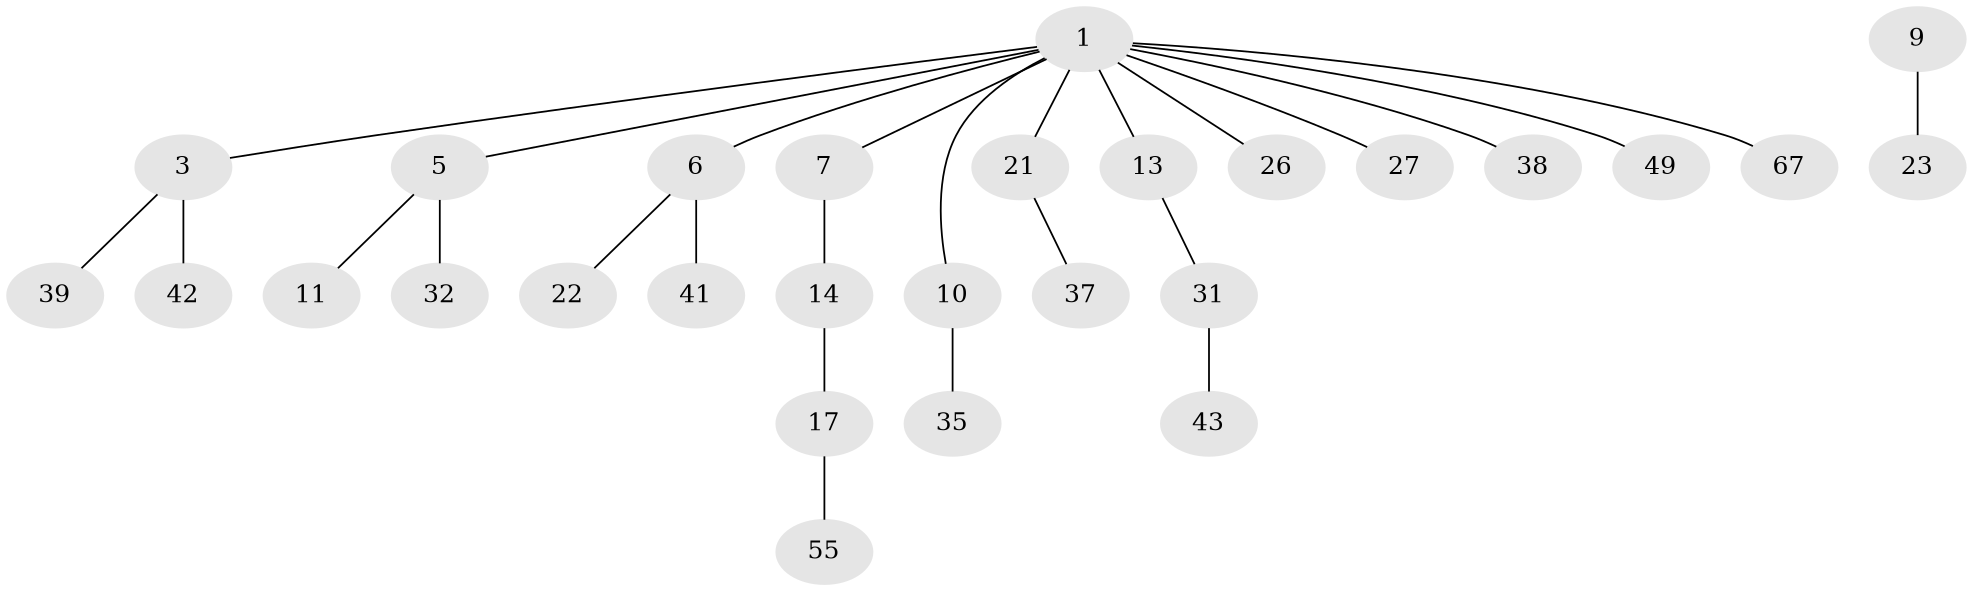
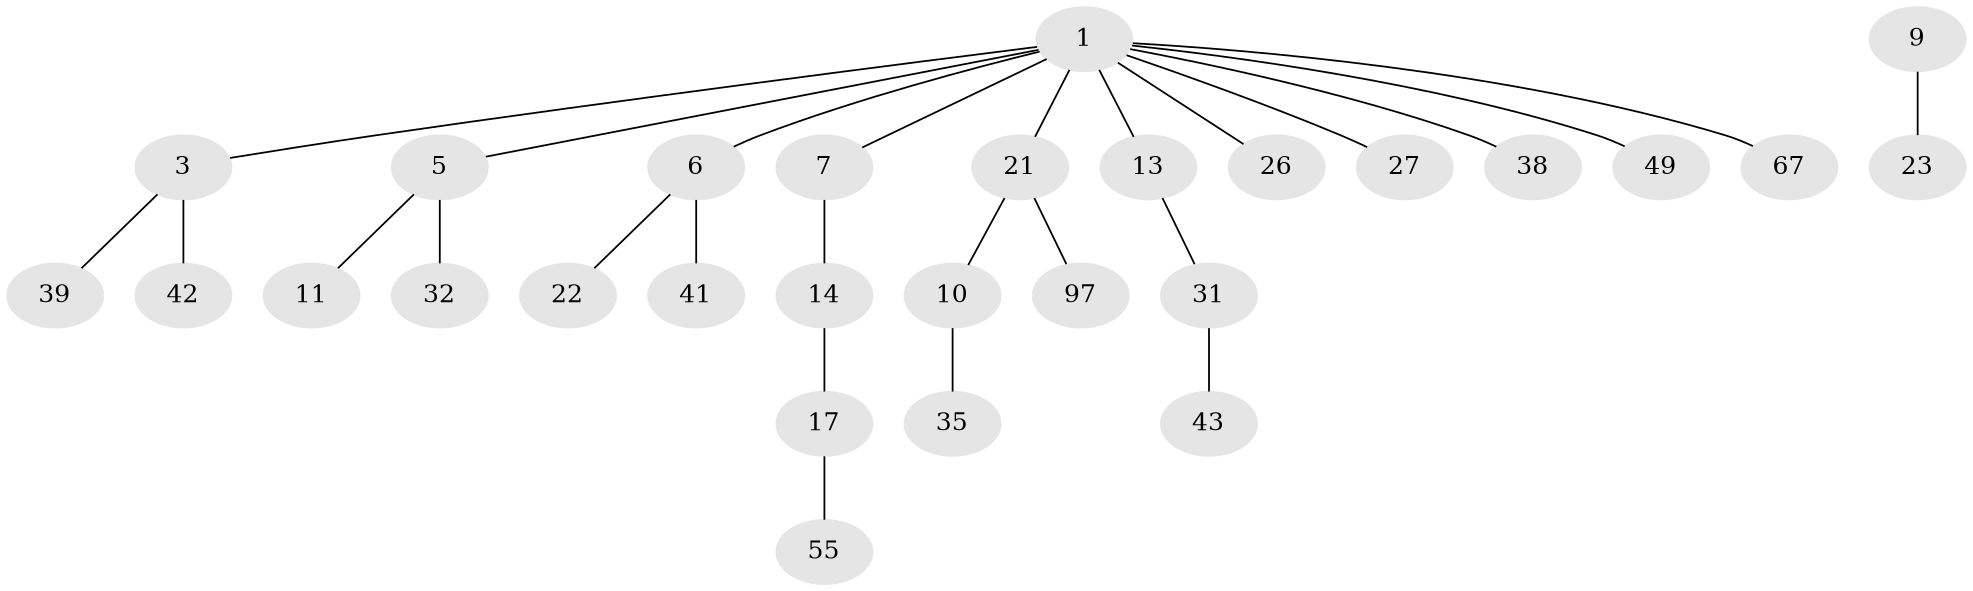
edge "1" -- "10": now "21" -- "10"
node "37": label "37" -> "97"
